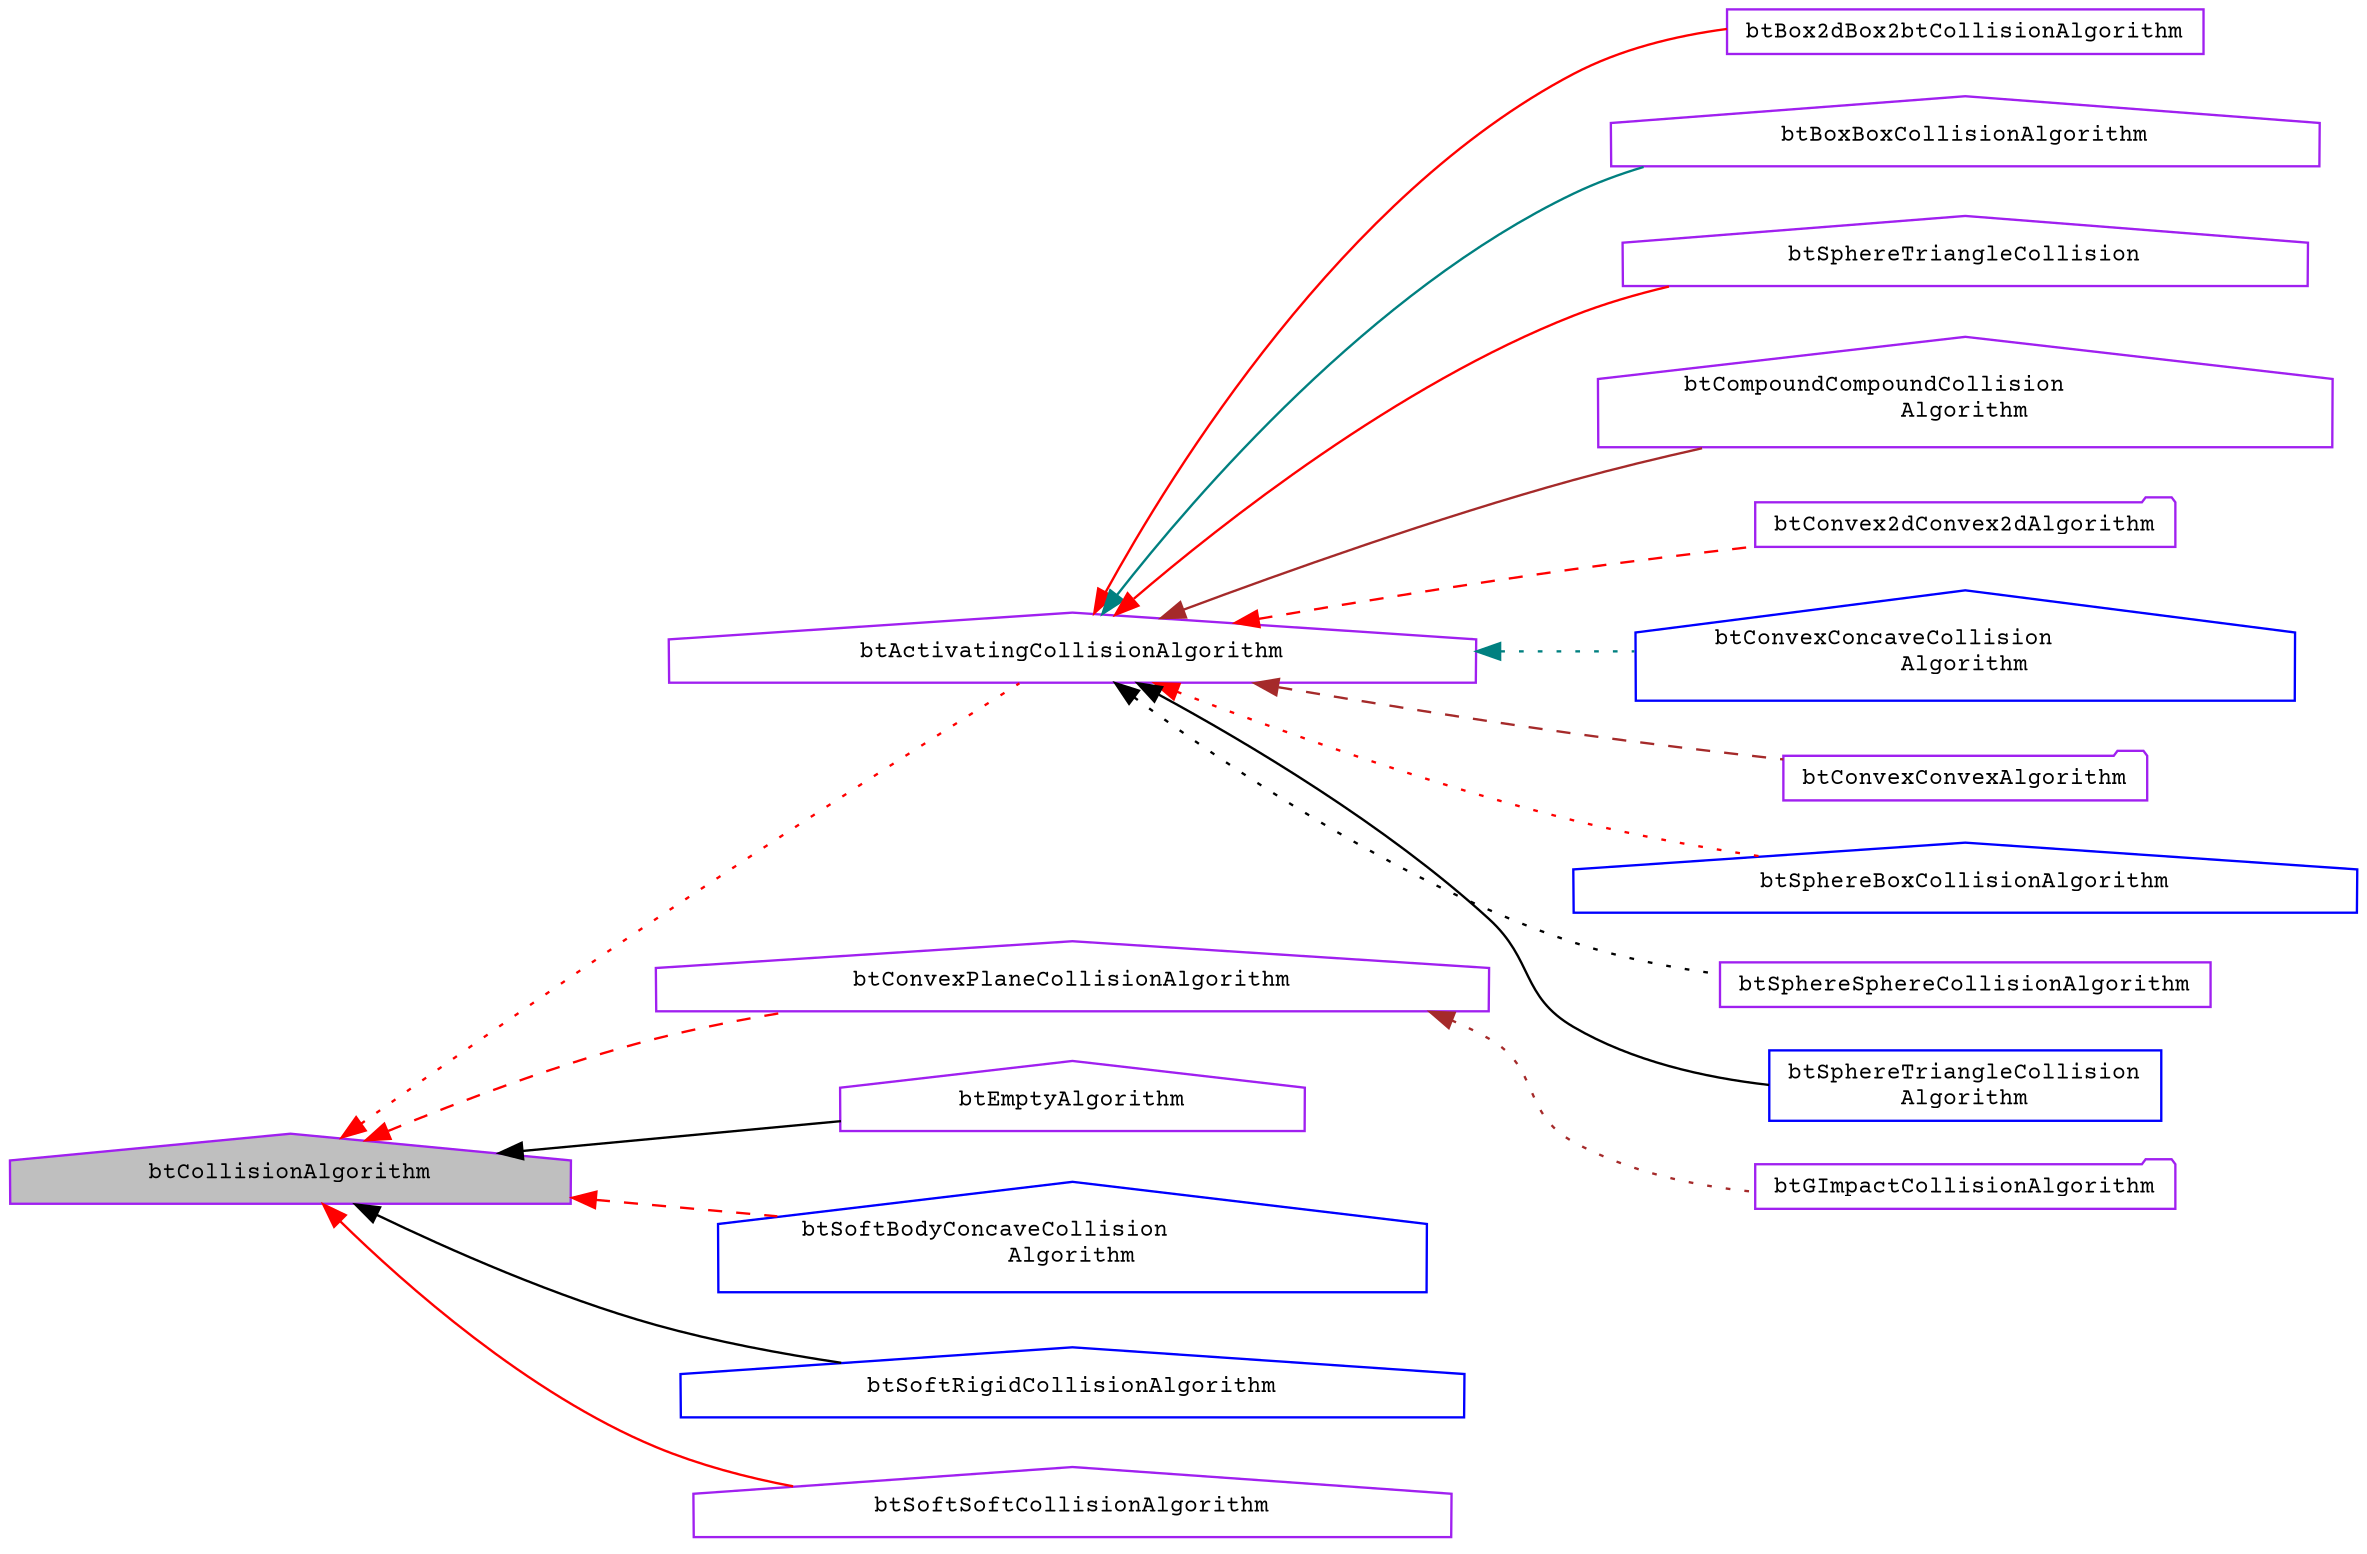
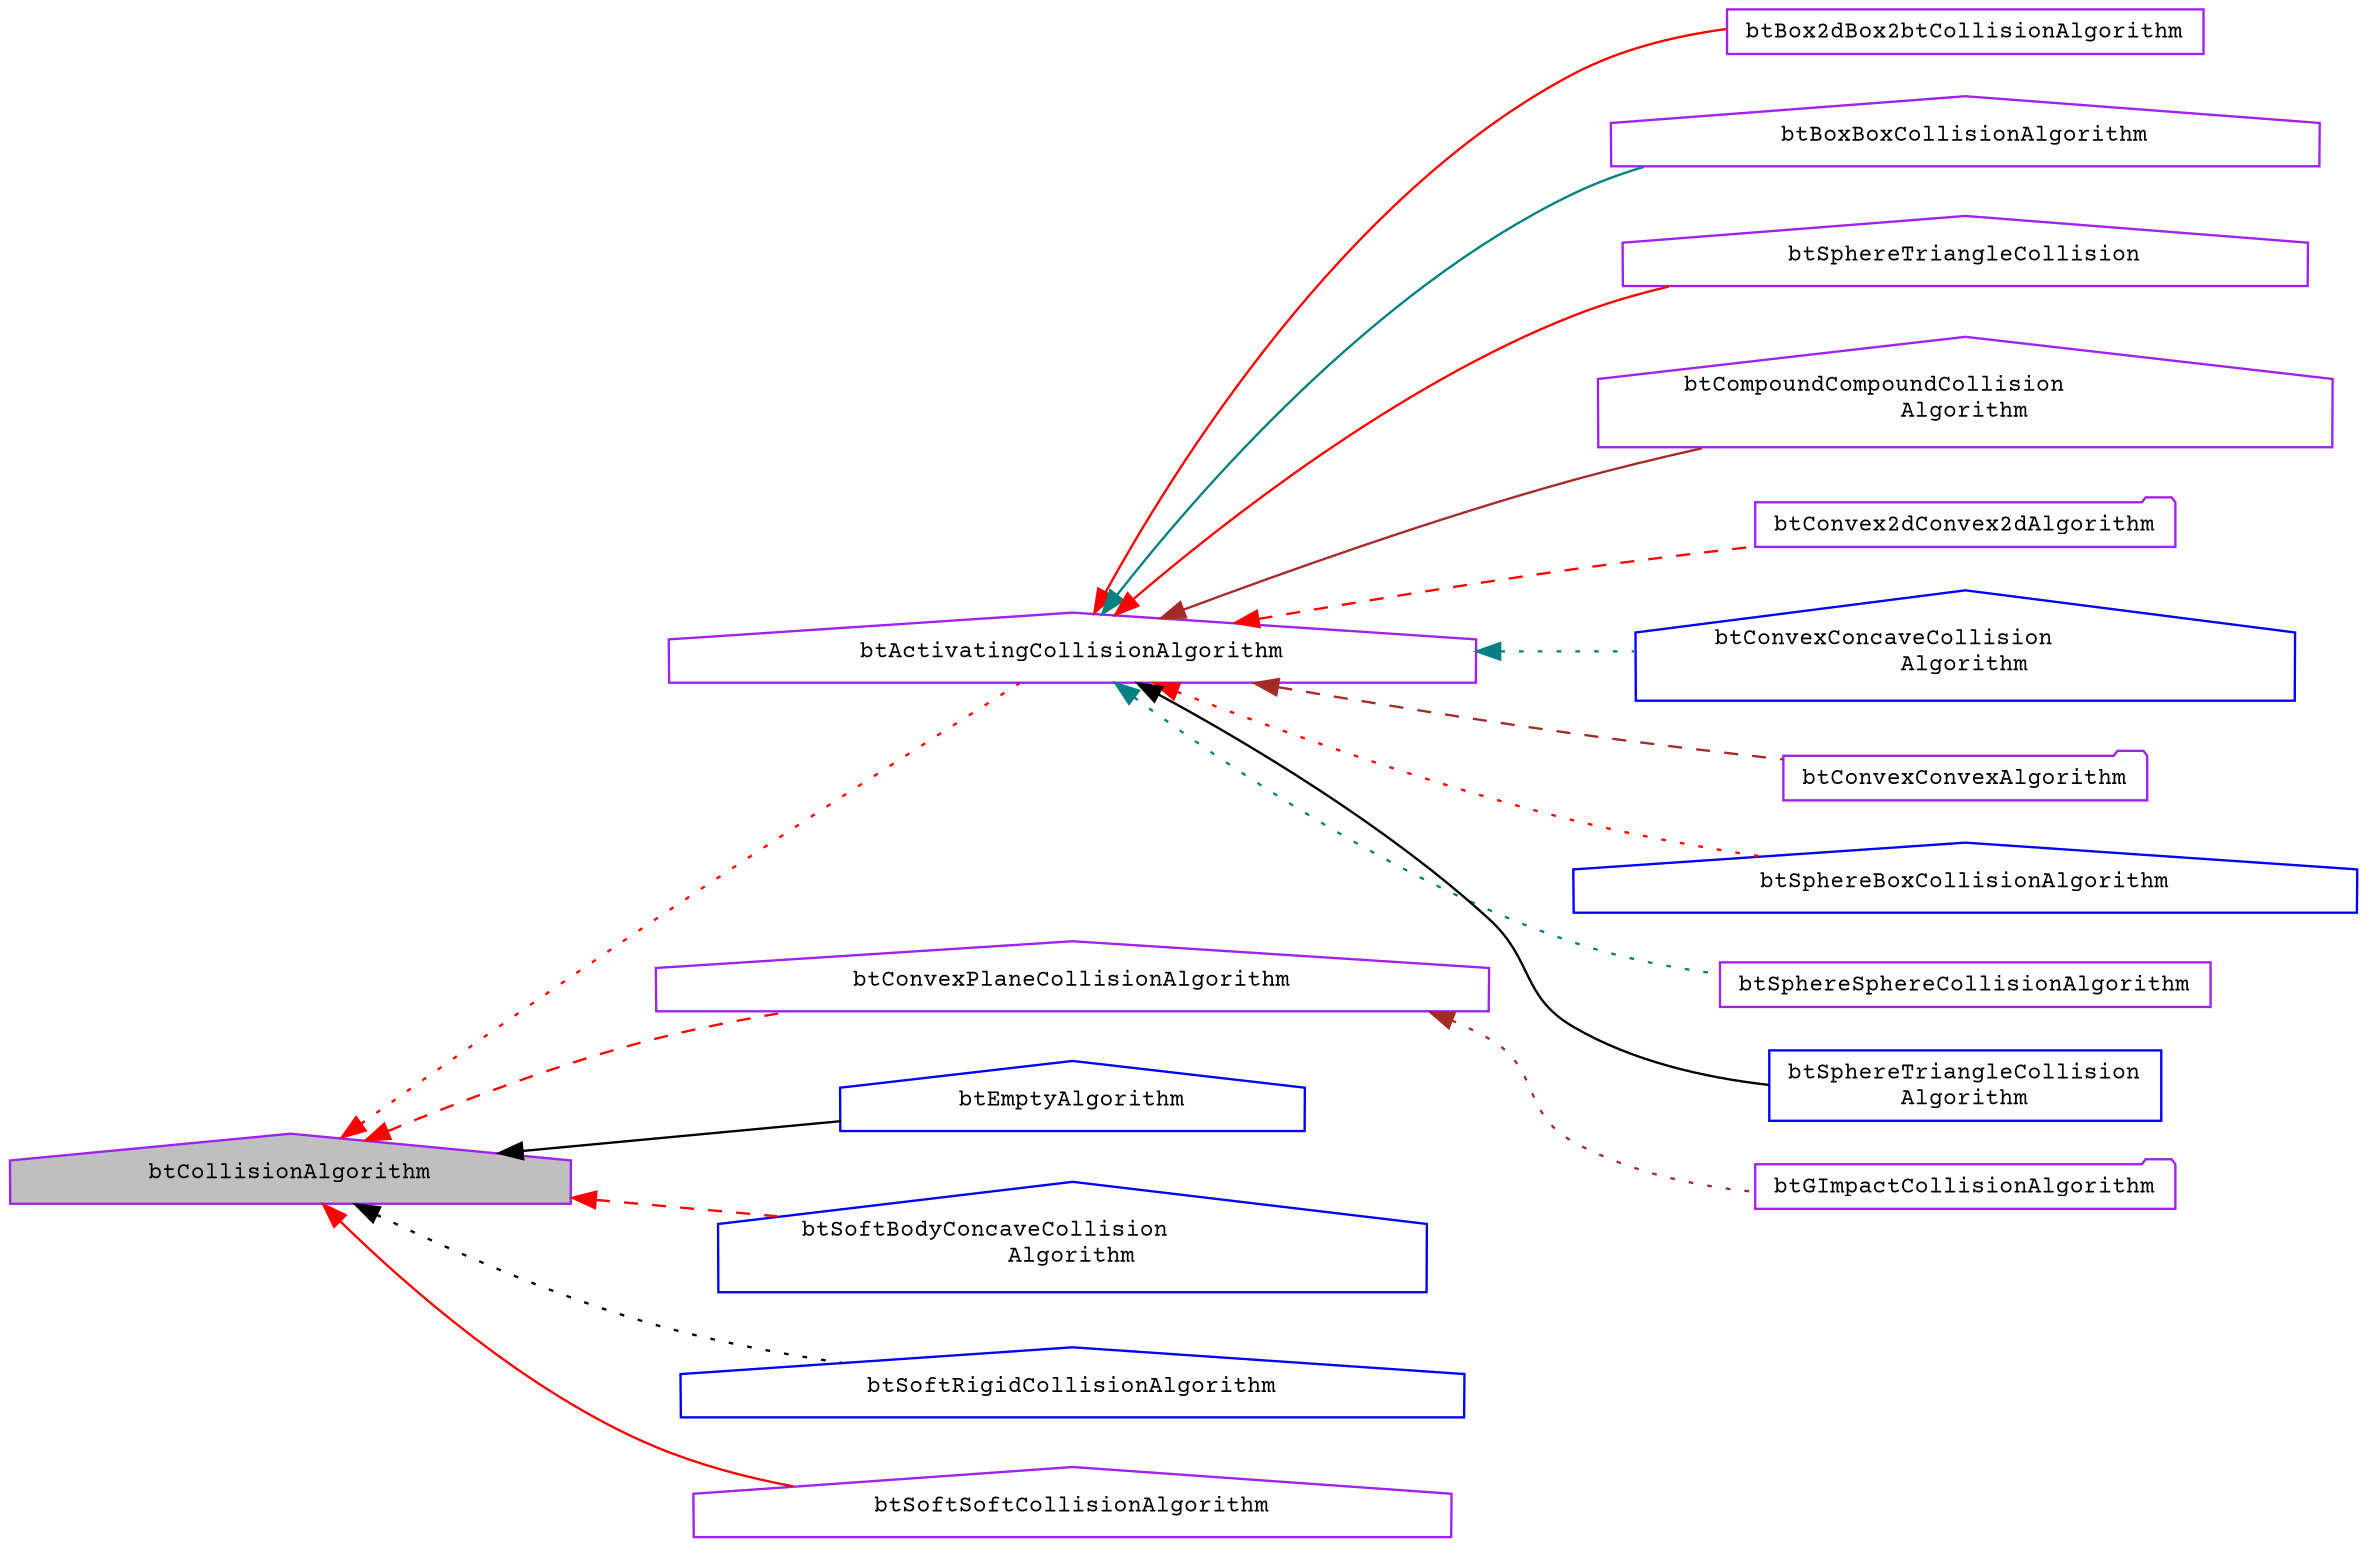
edge "btSphereSphereCollisionAlgorithm" -> "btActivatingCollisionAlgorithm": color black -> teal
node "btEmptyAlgorithm": color purple -> blue
edge "btSoftRigidCollisionAlgorithm" -> "btCollisionAlgorithm": style solid -> dotted
